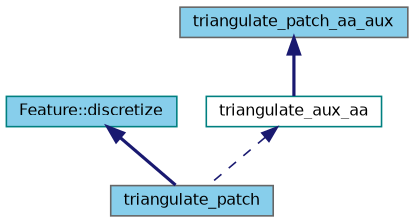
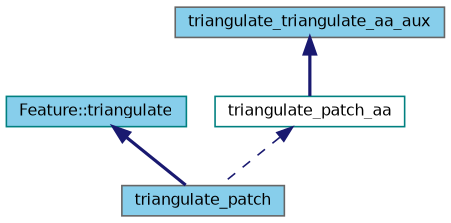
node "triangulate_patch_aa_aux": label "triangulate_patch_aa_aux" -> "triangulate_triangulate_aa_aux"
node "Feature::discretize": label "Feature::discretize" -> "Feature::triangulate"
node "triangulate_aux_aa": label "triangulate_aux_aa" -> "triangulate_patch_aa"
